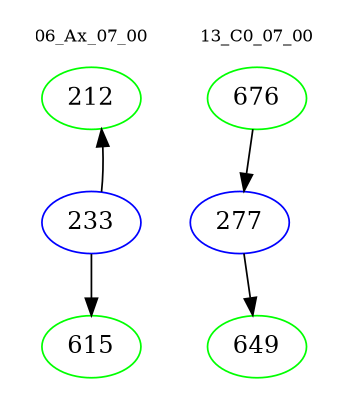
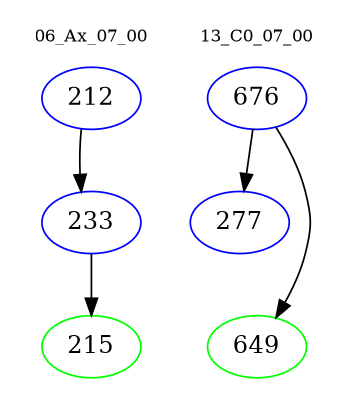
node "212": color green -> blue
node "676": color green -> blue
edge "233" -> "212": reversed
edge "277" -> "649": now "676" -> "649"
node "615": label "615" -> "215"
